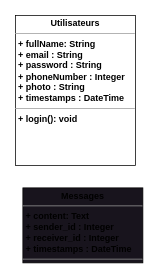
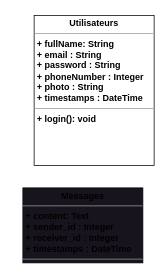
node "Utilisateurs + fullName: String + email : String + password : String + phoneNumber : Integer + photo : String + timestamps : DateTime + login(): void": moved (75, 90) -> (94, 90)
